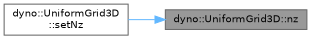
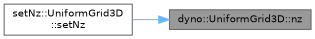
node "dyno::UniformGrid3D ::setNz": label "dyno::UniformGrid3D ::setNz" -> "setNz::UniformGrid3D ::setNz"
